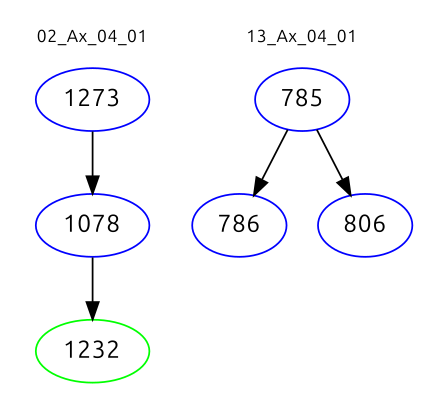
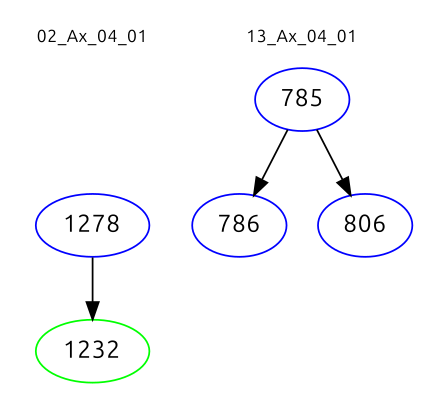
node "1273": removed
node "1078": label "1078" -> "1278"
